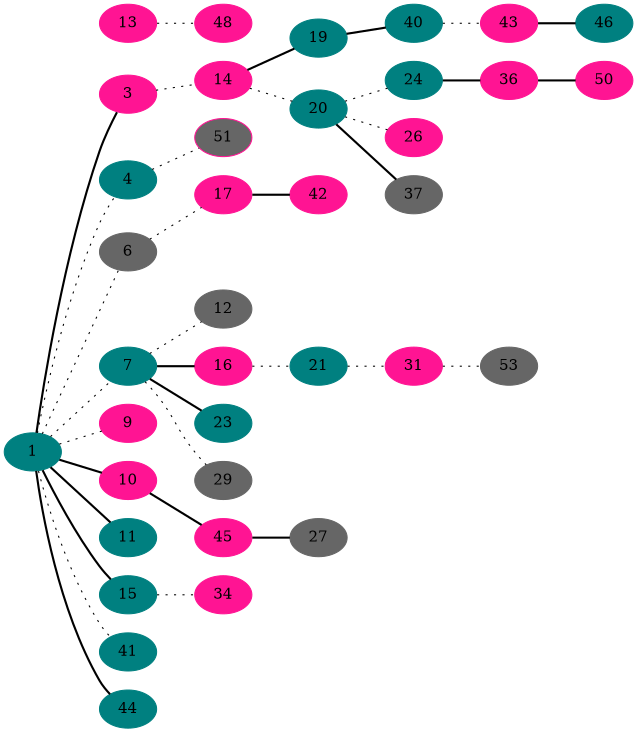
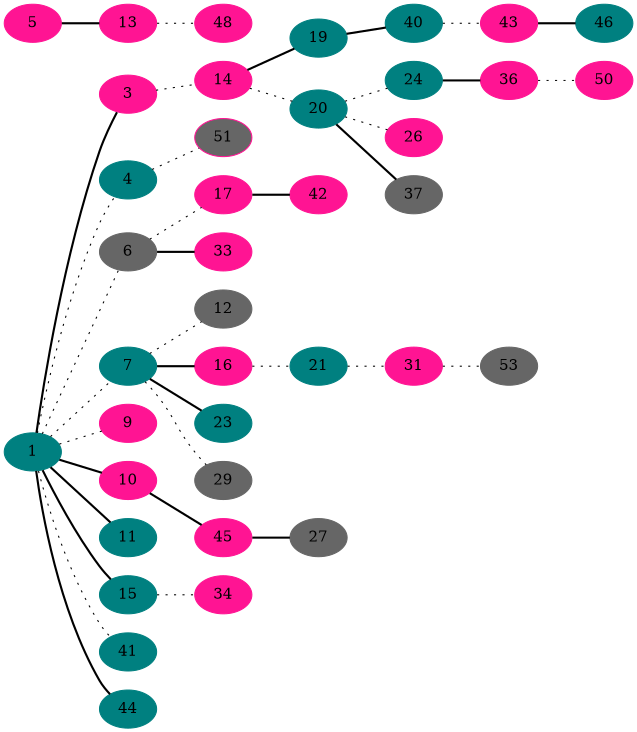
node "5": added
edge "36" -- "50": style bold -> dotted
node "33": added
